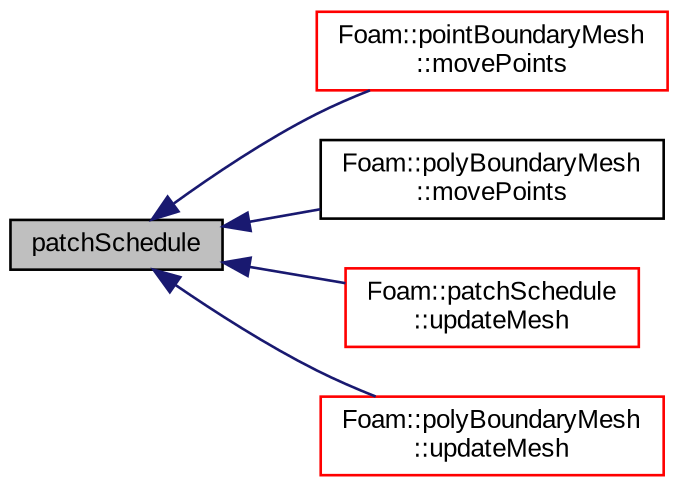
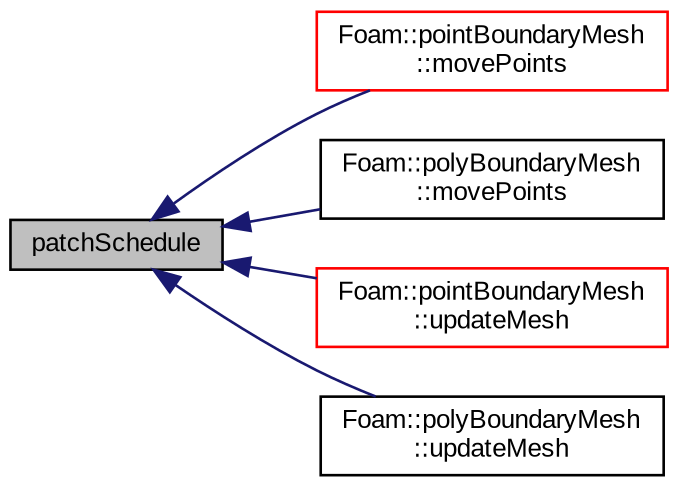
node "Foam::patchSchedule ::updateMesh": label "Foam::patchSchedule ::updateMesh" -> "Foam::pointBoundaryMesh ::updateMesh"
node "Foam::polyBoundaryMesh ::updateMesh": color red -> black
